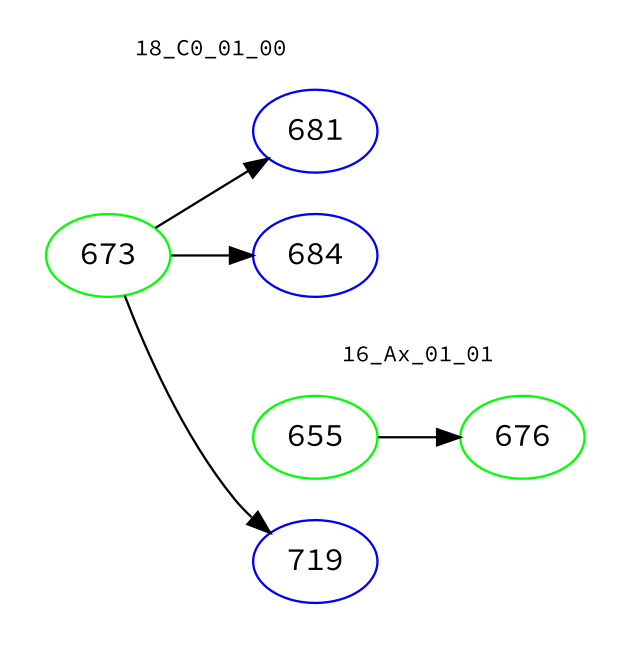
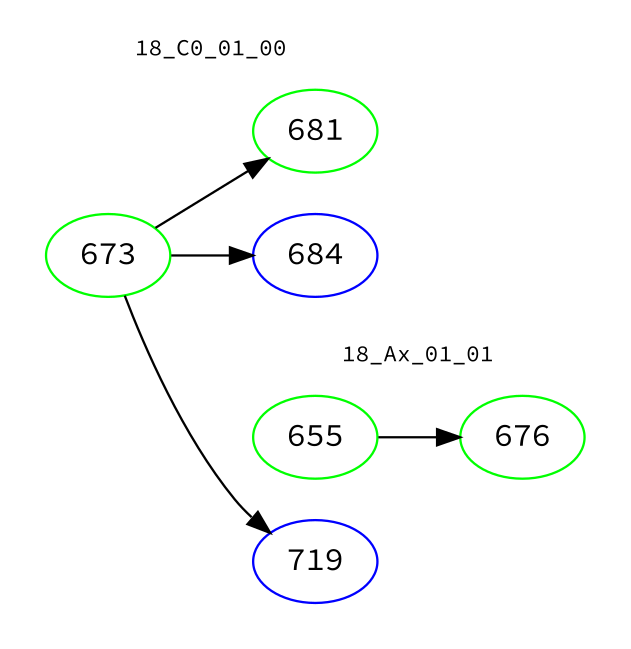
node "681": color blue -> green
cluster "16_Ax_01_01": label "16_Ax_01_01" -> "18_Ax_01_01"
